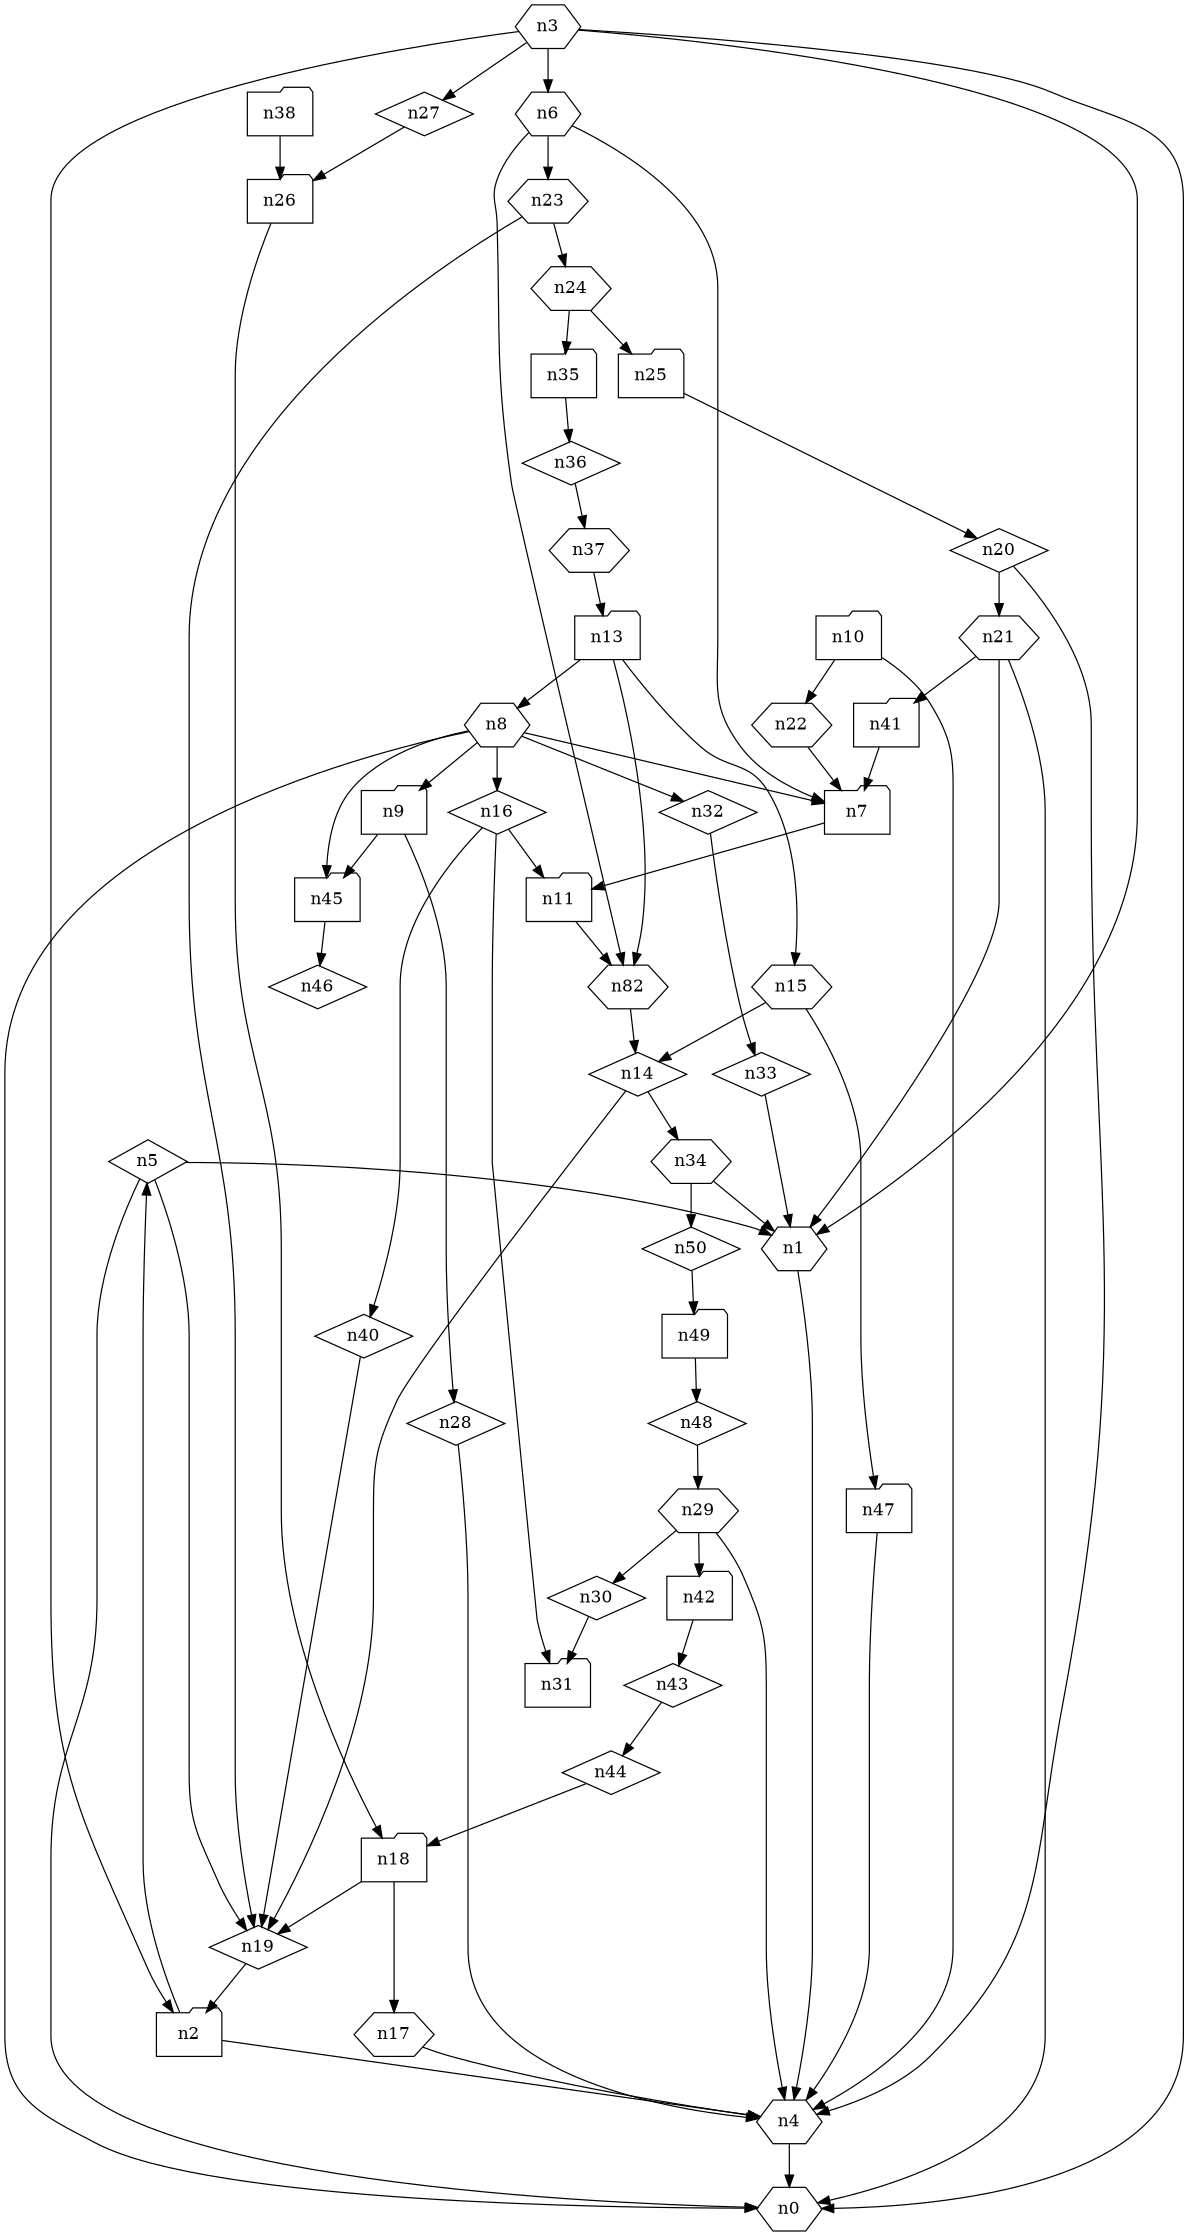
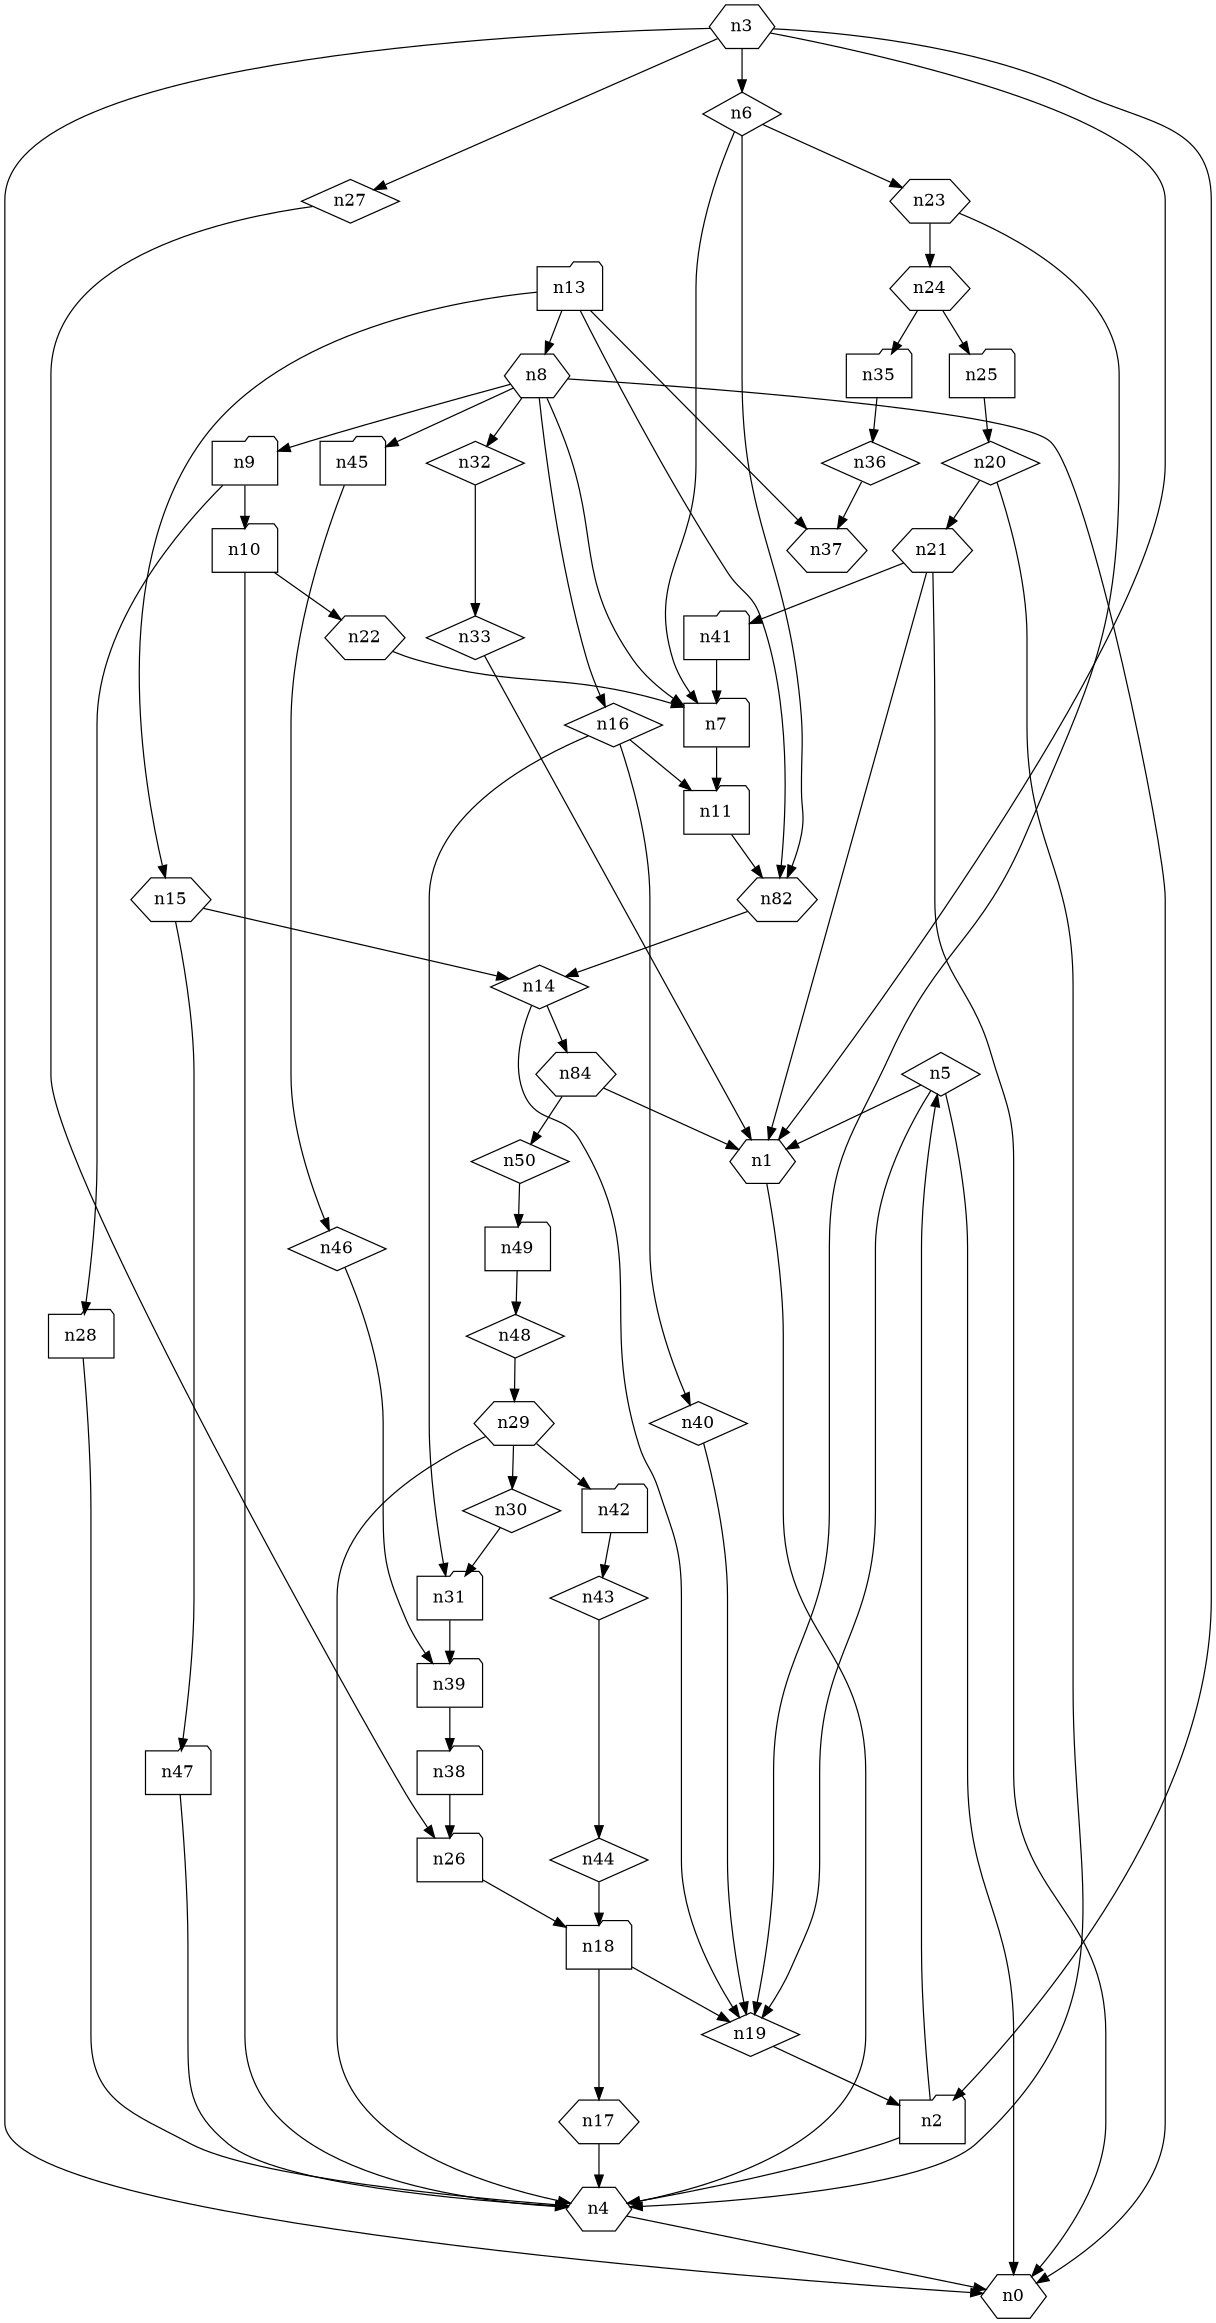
node "n6": shape hexagon -> diamond
edge "n37" -> "n13": reversed
edge "n9" -> "n45": now "n9" -> "n10"
node "n34": label "n34" -> "n84"
node "n28": shape diamond -> folder
node "n39": added
